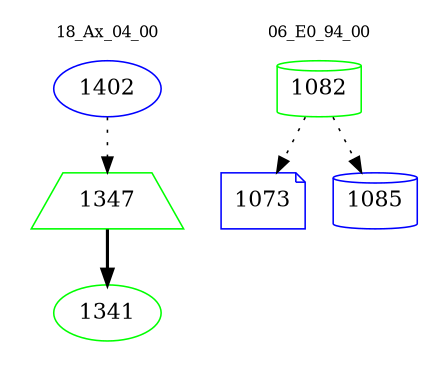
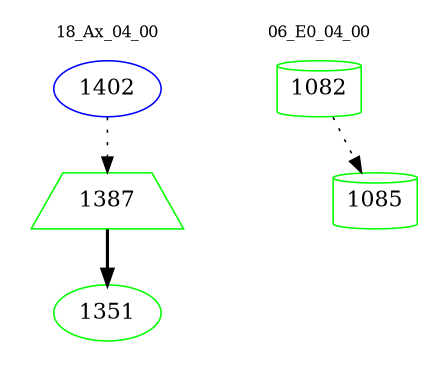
cluster "06_E0_94_00": label "06_E0_94_00" -> "06_E0_04_00"
node "1347": label "1347" -> "1387"
node "1073": removed
node "1085": color blue -> green
node "1341": label "1341" -> "1351"
